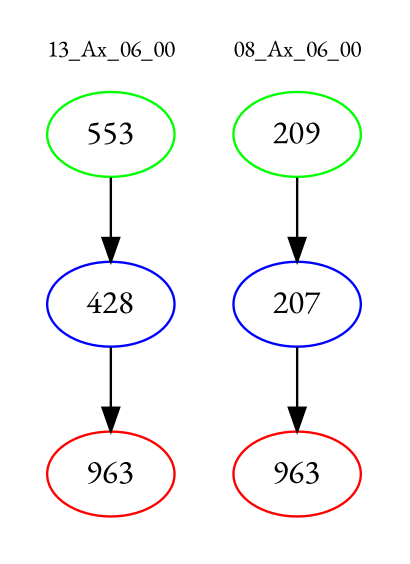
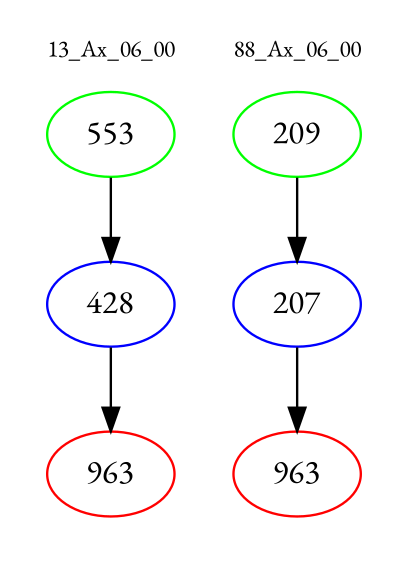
cluster "08_Ax_06_00": label "08_Ax_06_00" -> "88_Ax_06_00"
